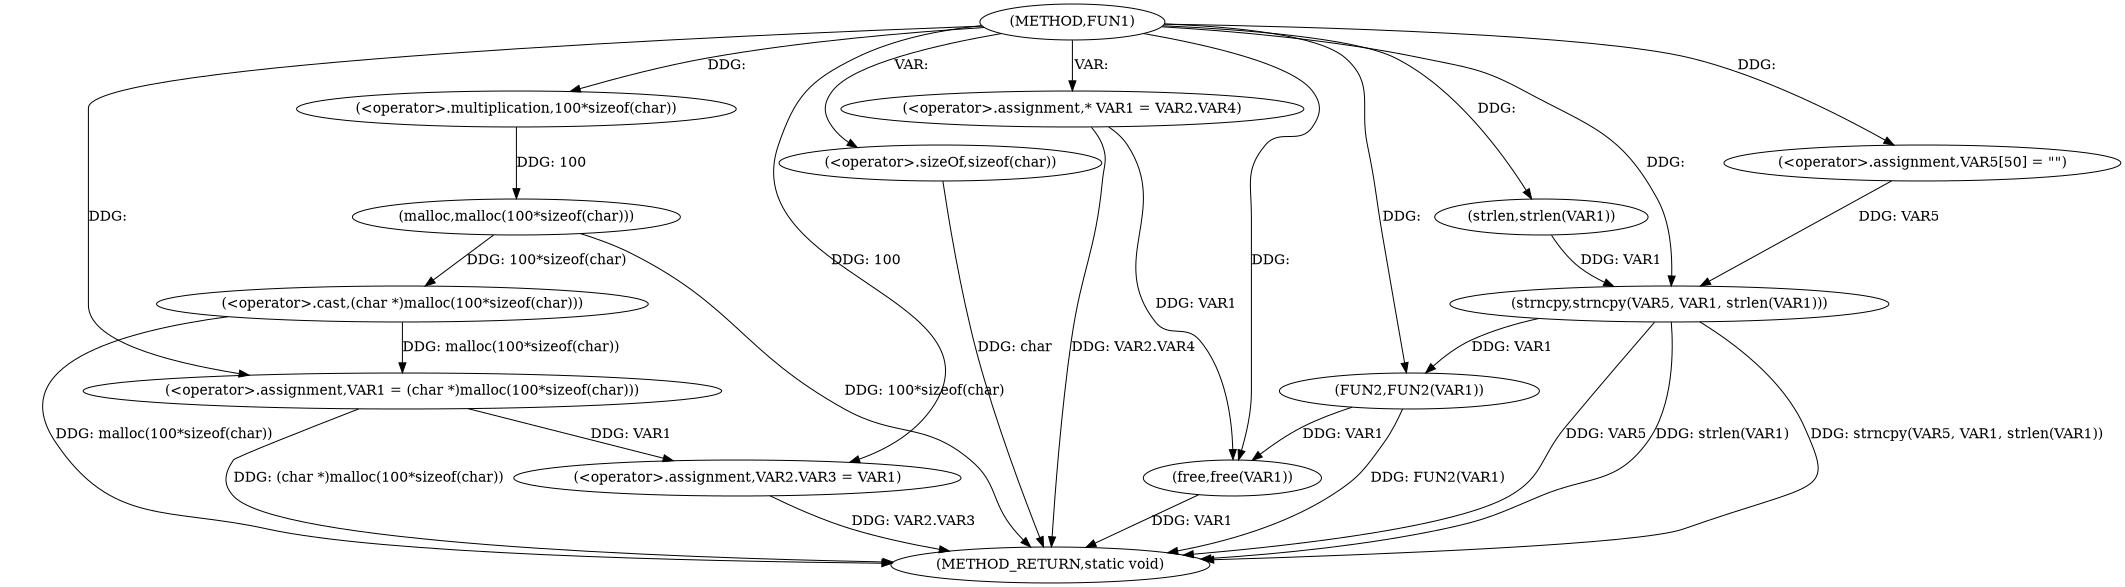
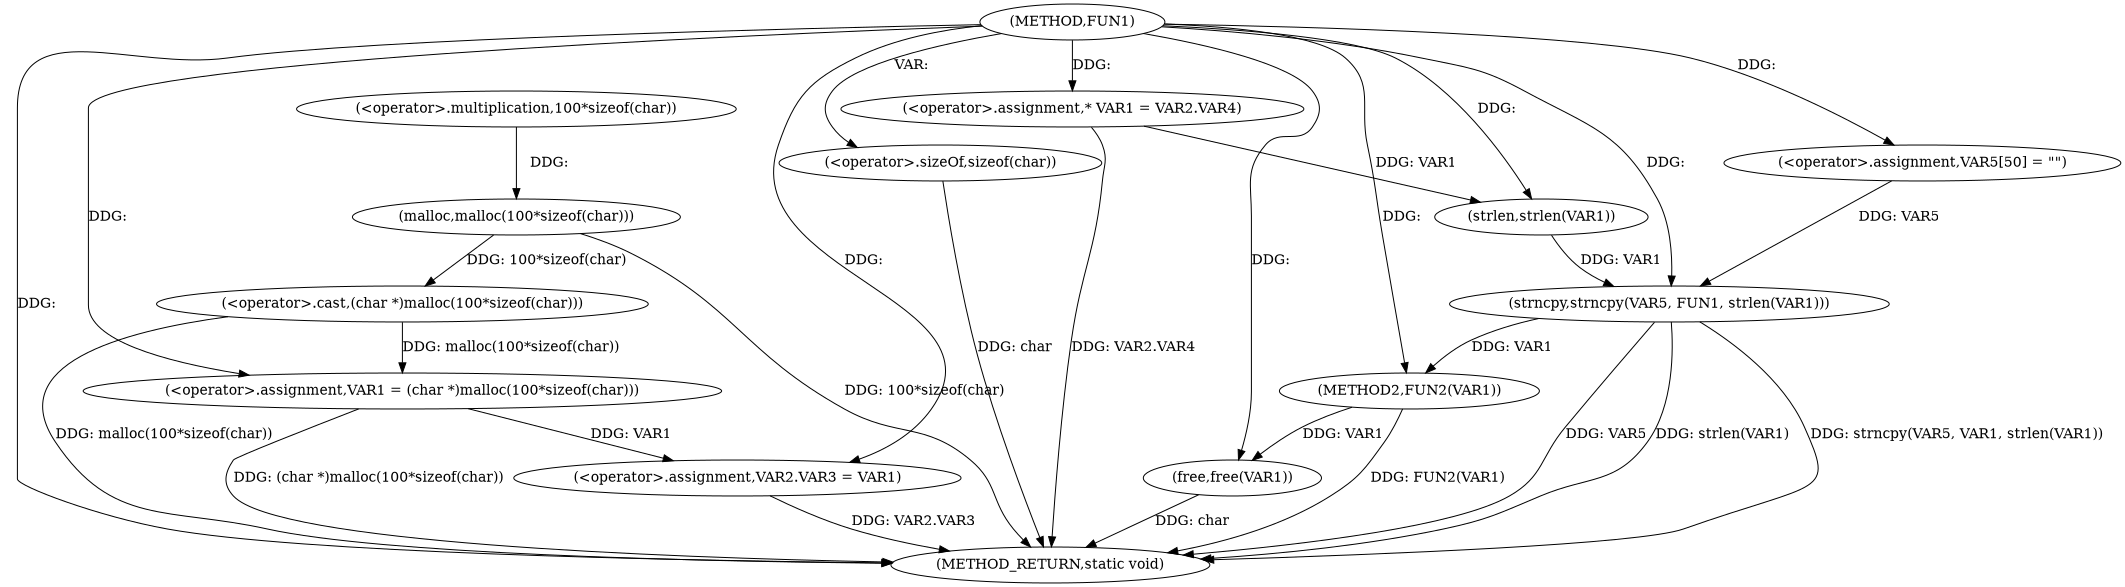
edge "(METHOD,FUN1)" -> "(<operator>.multiplication,100*sizeof(char))": now "(METHOD,FUN1)" -> "(METHOD_RETURN,static void)"
edge "(METHOD,FUN1)" -> "(<operator>.assignment,* VAR1 = VAR2.VAR4)": label "VAR: " -> "DDG: "
edge "(<operator>.multiplication,100*sizeof(char))" -> "(malloc,malloc(100*sizeof(char)))": label "DDG: 100" -> "DDG: "
edge "(METHOD,FUN1)" -> "(<operator>.assignment,VAR2.VAR3 = VAR1)": label "DDG: 100" -> "DDG: "
edge "(<operator>.assignment,* VAR1 = VAR2.VAR4)" -> "(free,free(VAR1))": now "(<operator>.assignment,* VAR1 = VAR2.VAR4)" -> "(strlen,strlen(VAR1))"
node "(strncpy,strncpy(VAR5, VAR1, strlen(VAR1)))": label "(strncpy,strncpy(VAR5, VAR1, strlen(VAR1)))" -> "(strncpy,strncpy(VAR5, FUN1, strlen(VAR1)))"
node "(FUN2,FUN2(VAR1))": label "(FUN2,FUN2(VAR1))" -> "(METHOD2,FUN2(VAR1))"
edge "(free,free(VAR1))" -> "(METHOD_RETURN,static void)": label "DDG: VAR1" -> "DDG: char"
